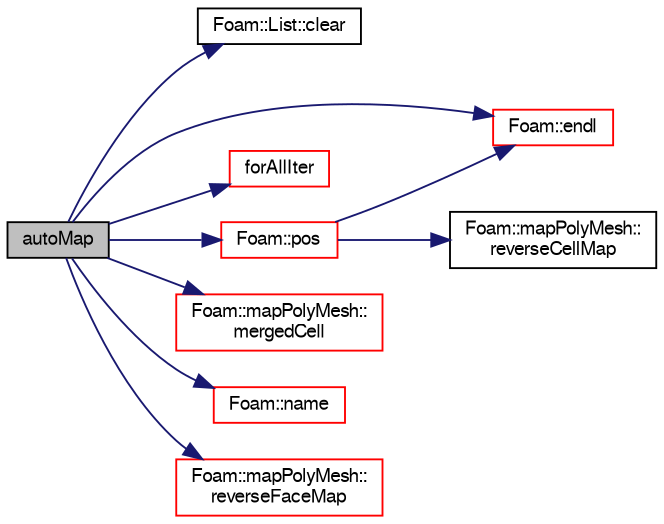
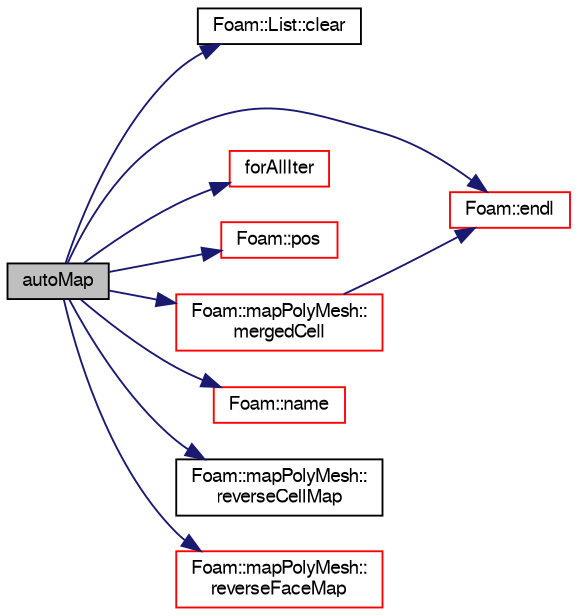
edge "Foam::pos" -> "Foam::endl": now "Foam::mapPolyMesh:: mergedCell" -> "Foam::endl"
edge "Foam::pos" -> "Foam::mapPolyMesh:: reverseCellMap": now "autoMap" -> "Foam::mapPolyMesh:: reverseCellMap"
